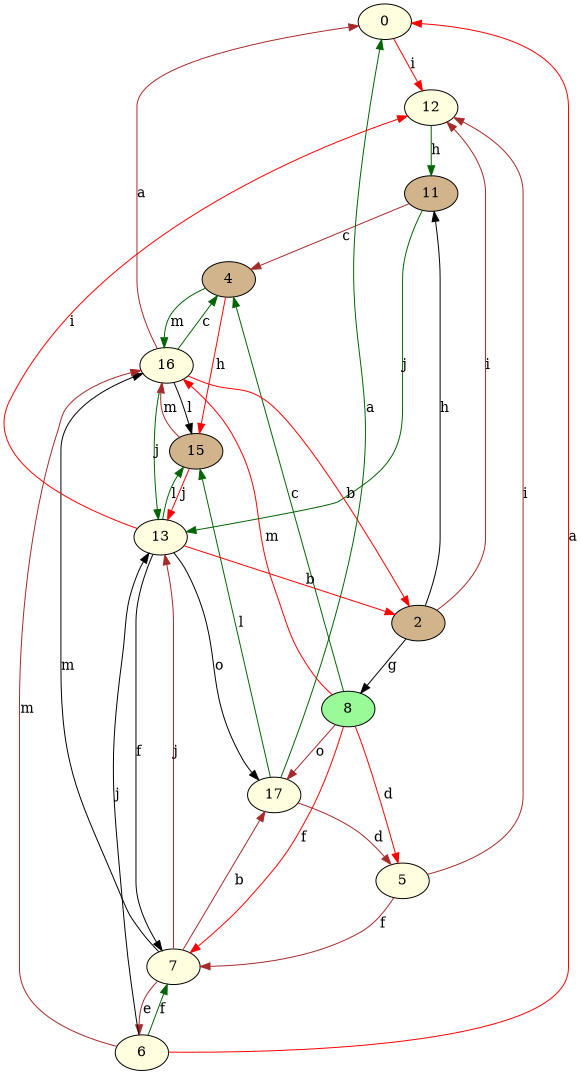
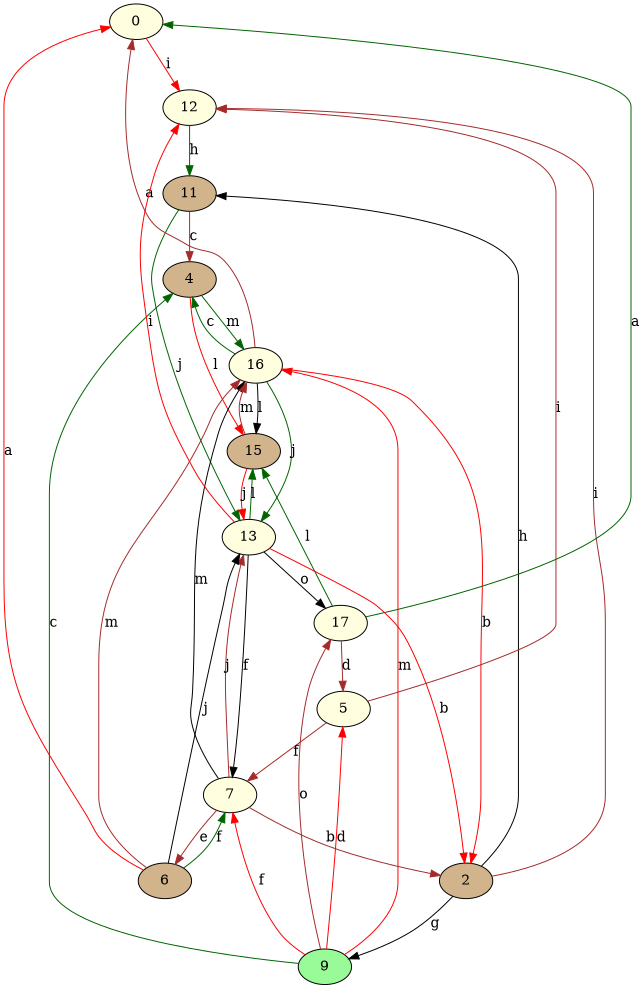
edge "4" -> "15": label "h" -> "l"
node "8": label "8" -> "9"
edge "7" -> "17": now "7" -> "2"
node "6": fillcolor lightyellow -> tan
